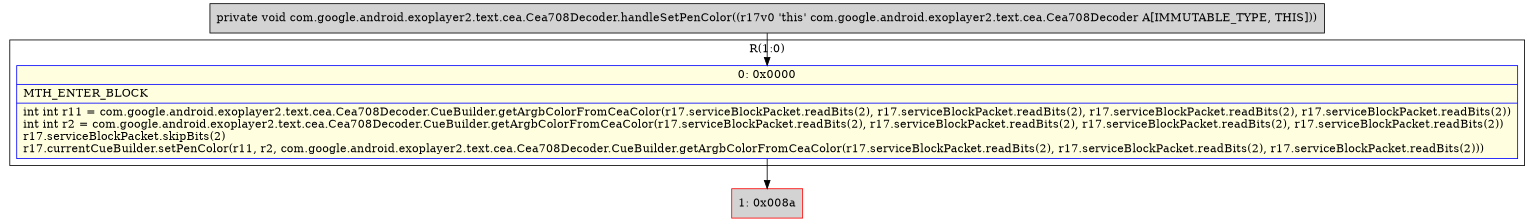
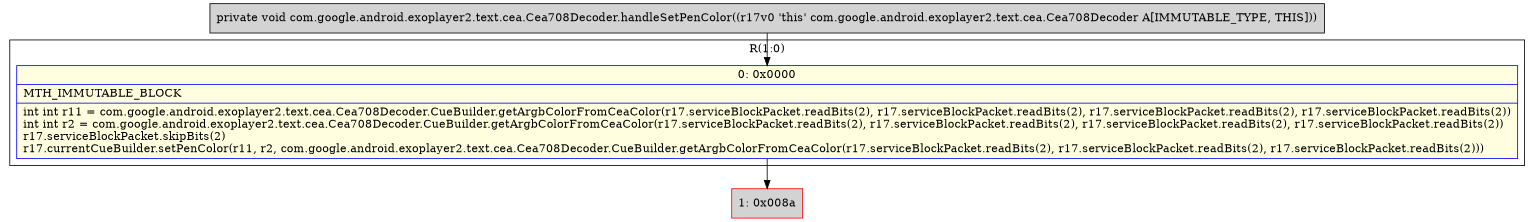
node "0: 0x0000": text "MTH_ENTER_BLOCK" -> "MTH_IMMUTABLE_BLOCK"
